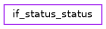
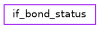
node "if_status_status": label "if_status_status" -> "if_bond_status"
